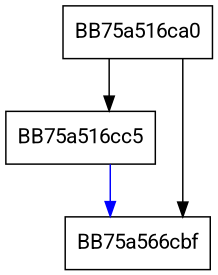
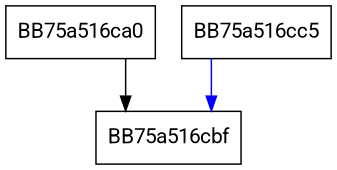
edge "BB75a516ca0" -> "BB75a516cc5": removed
node "BB75a566cbf": label "BB75a566cbf" -> "BB75a516cbf"
